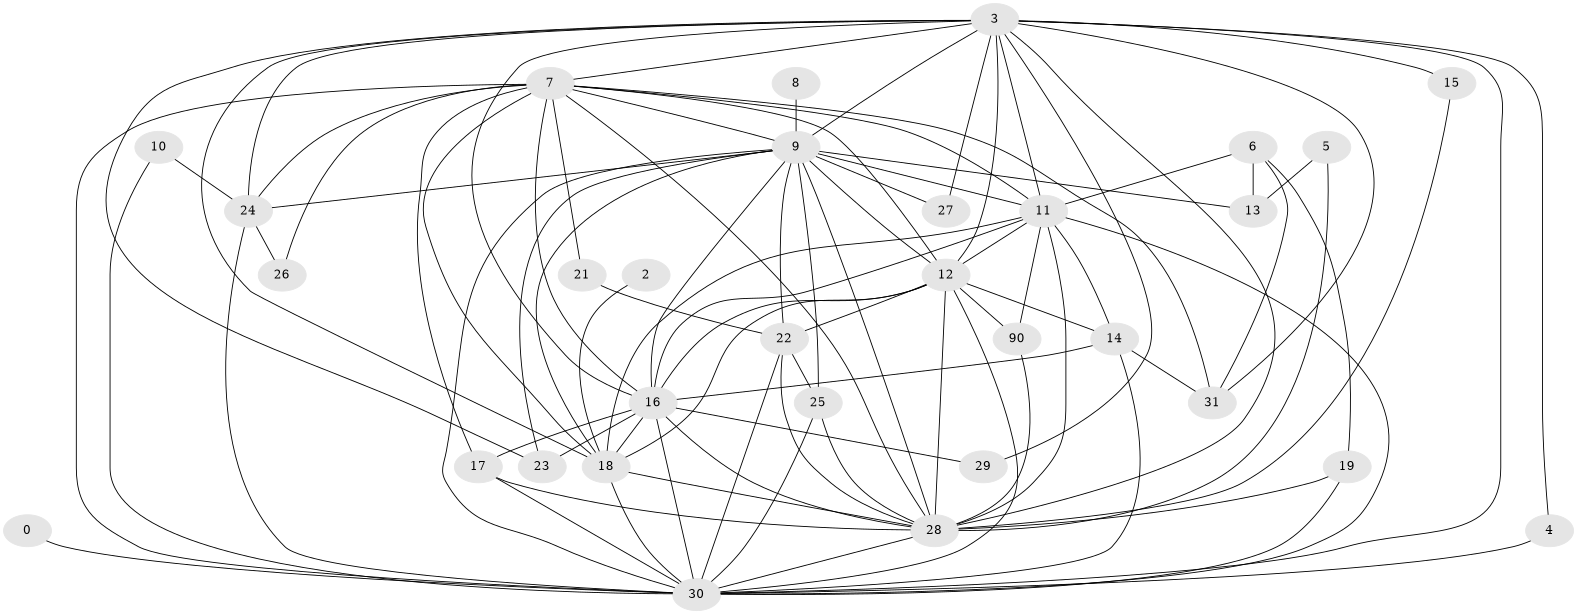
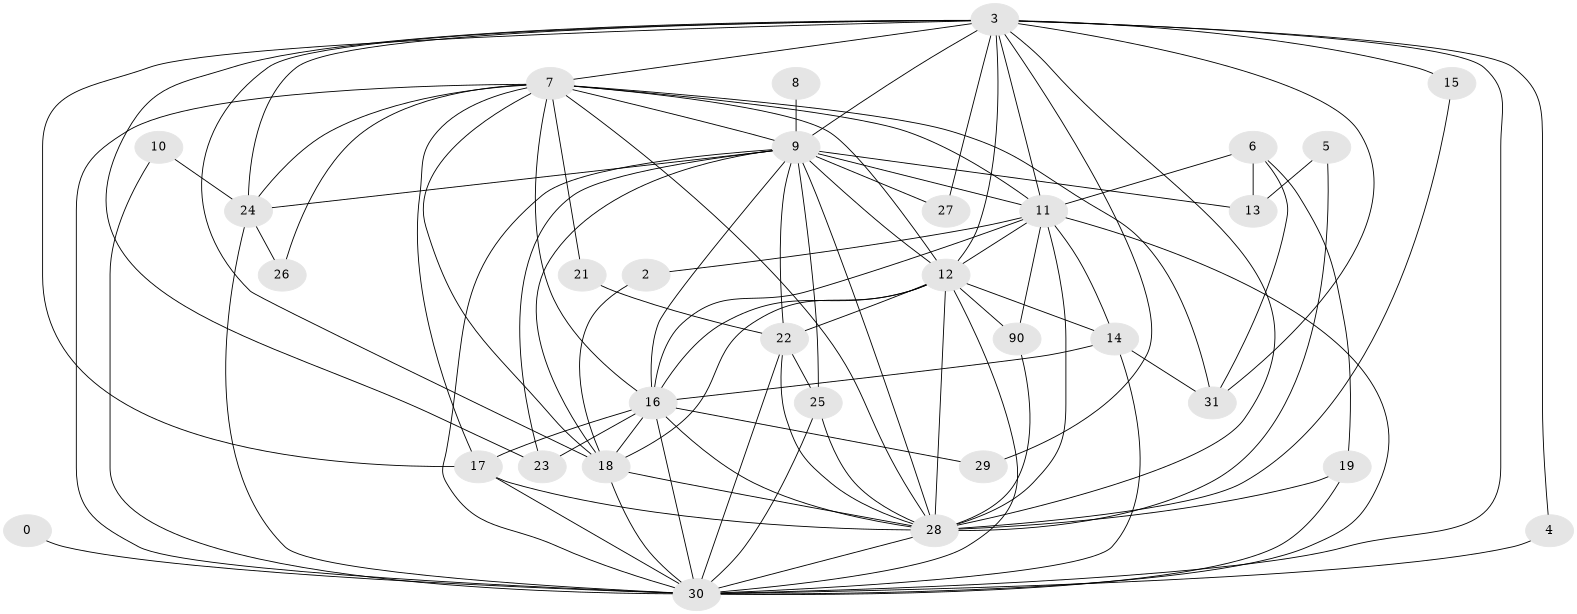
edge "3" -- "16": now "3" -- "17"
edge "11" -- "18": now "11" -- "2"
